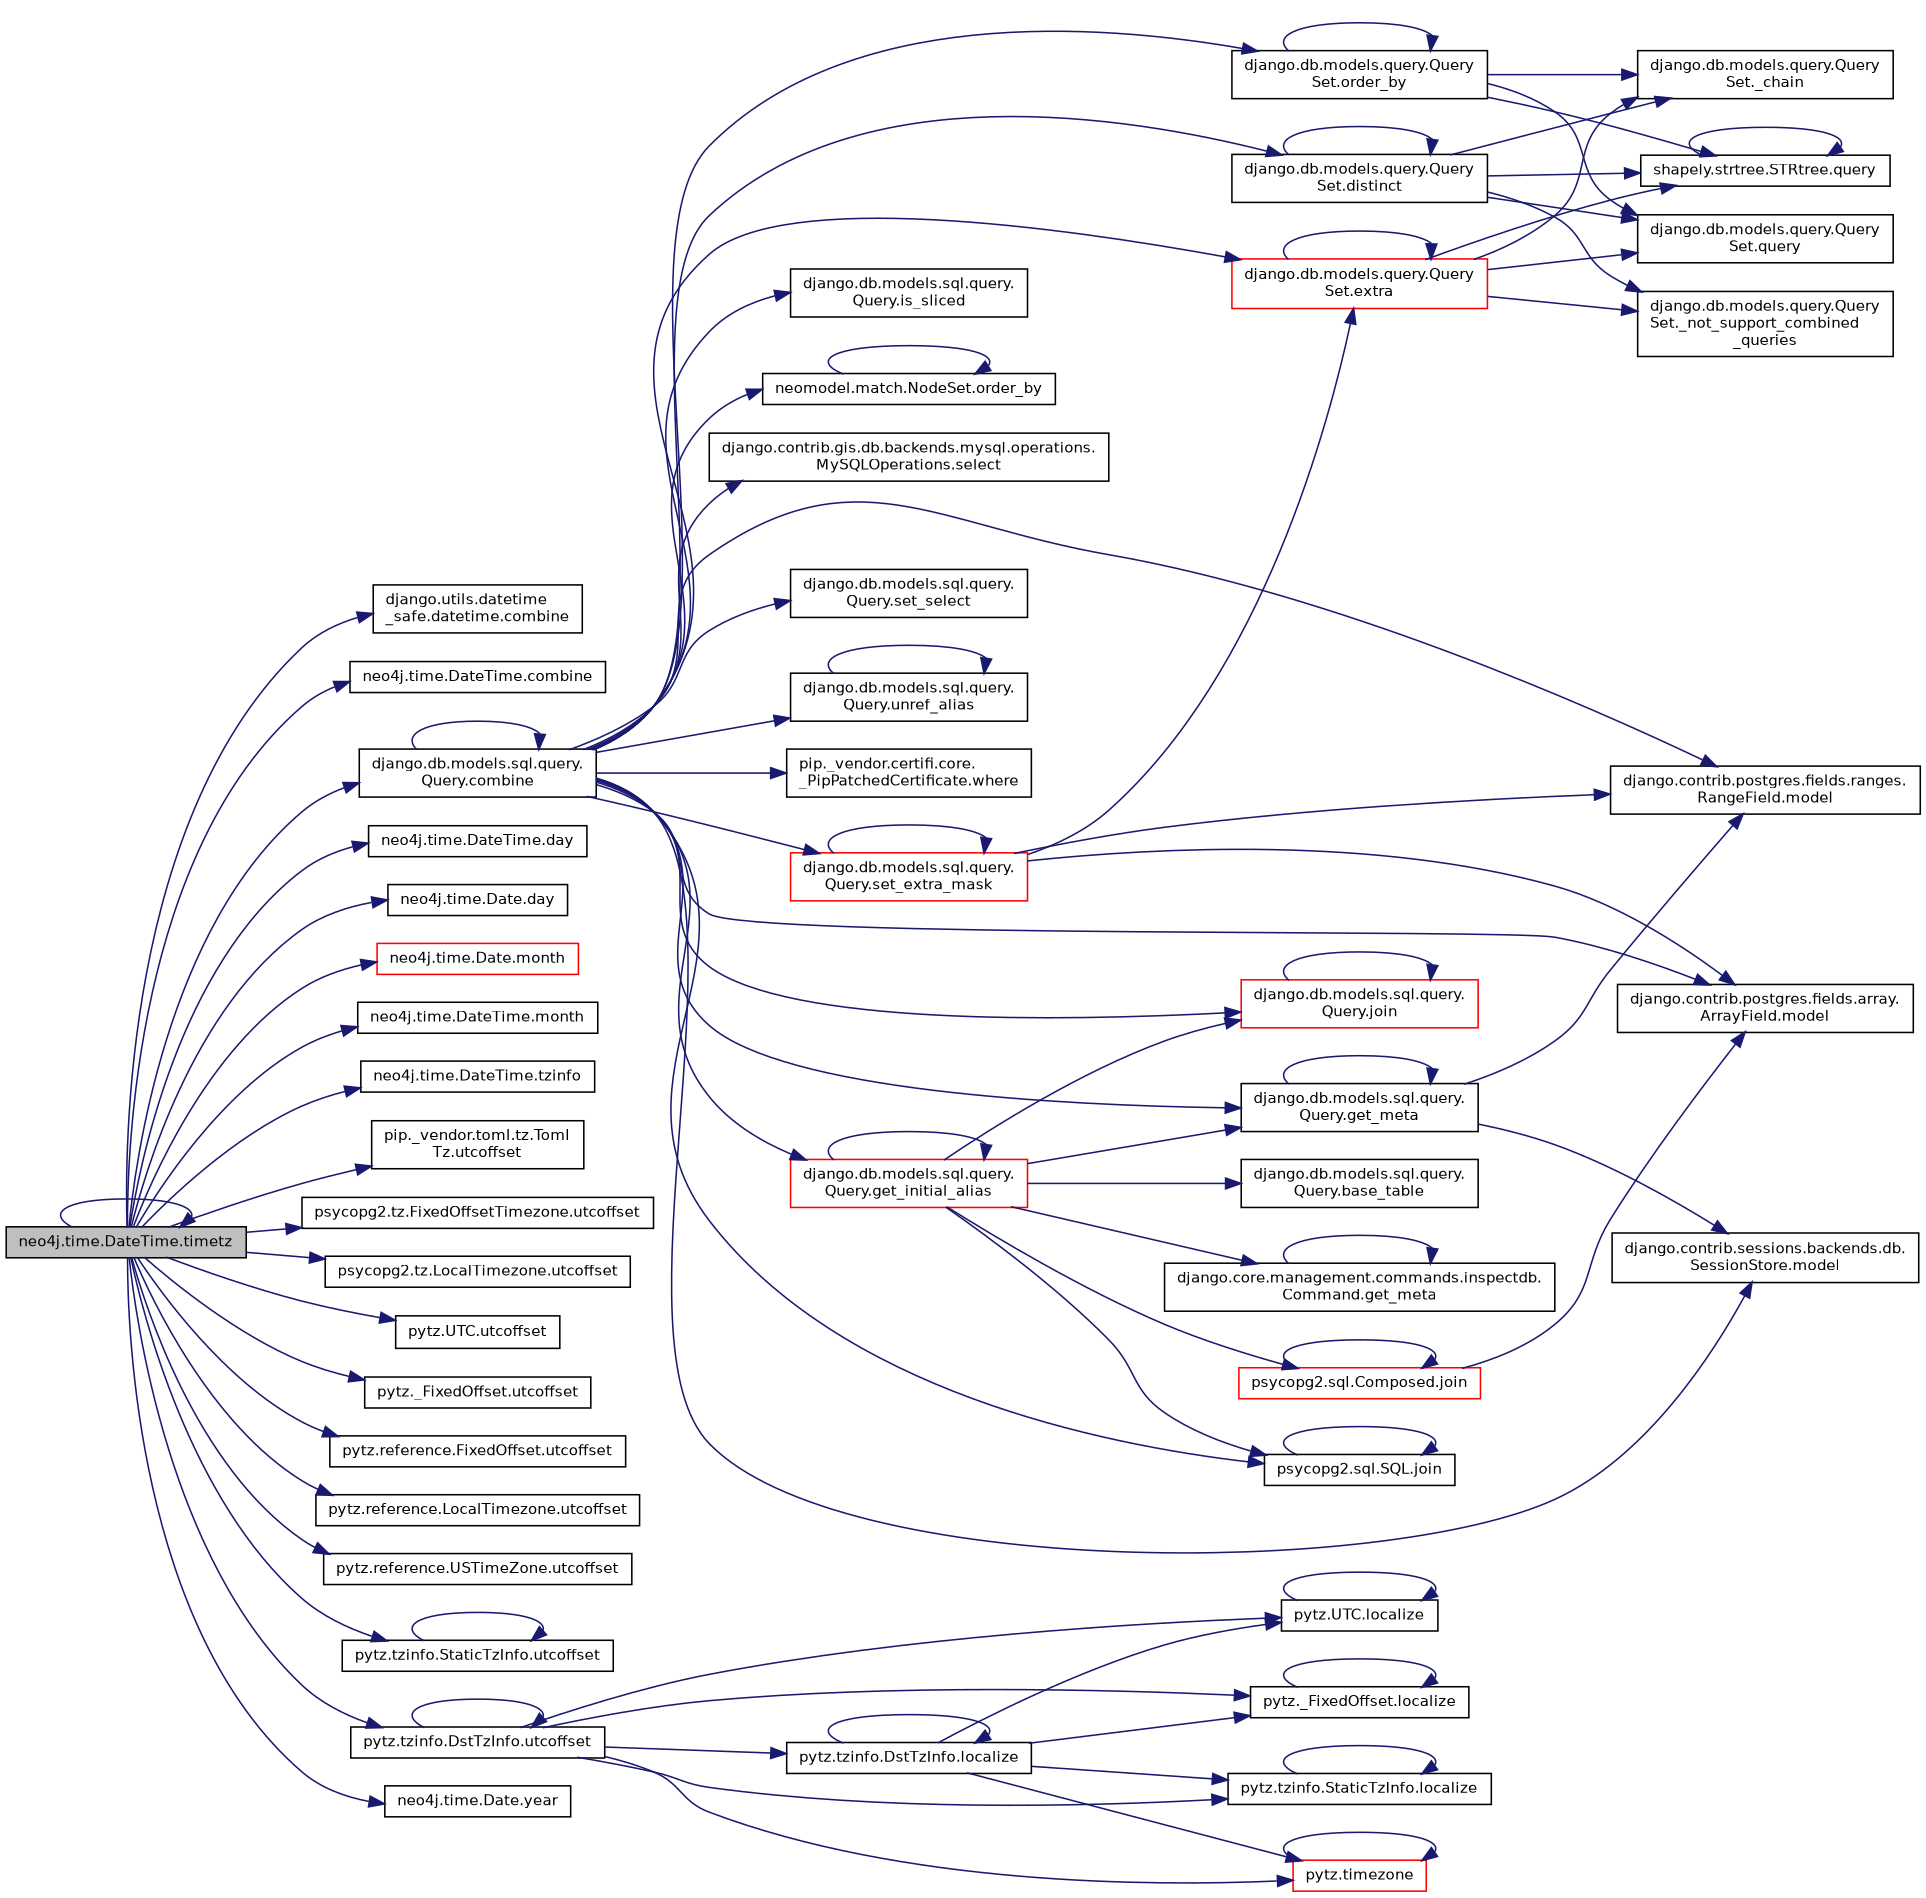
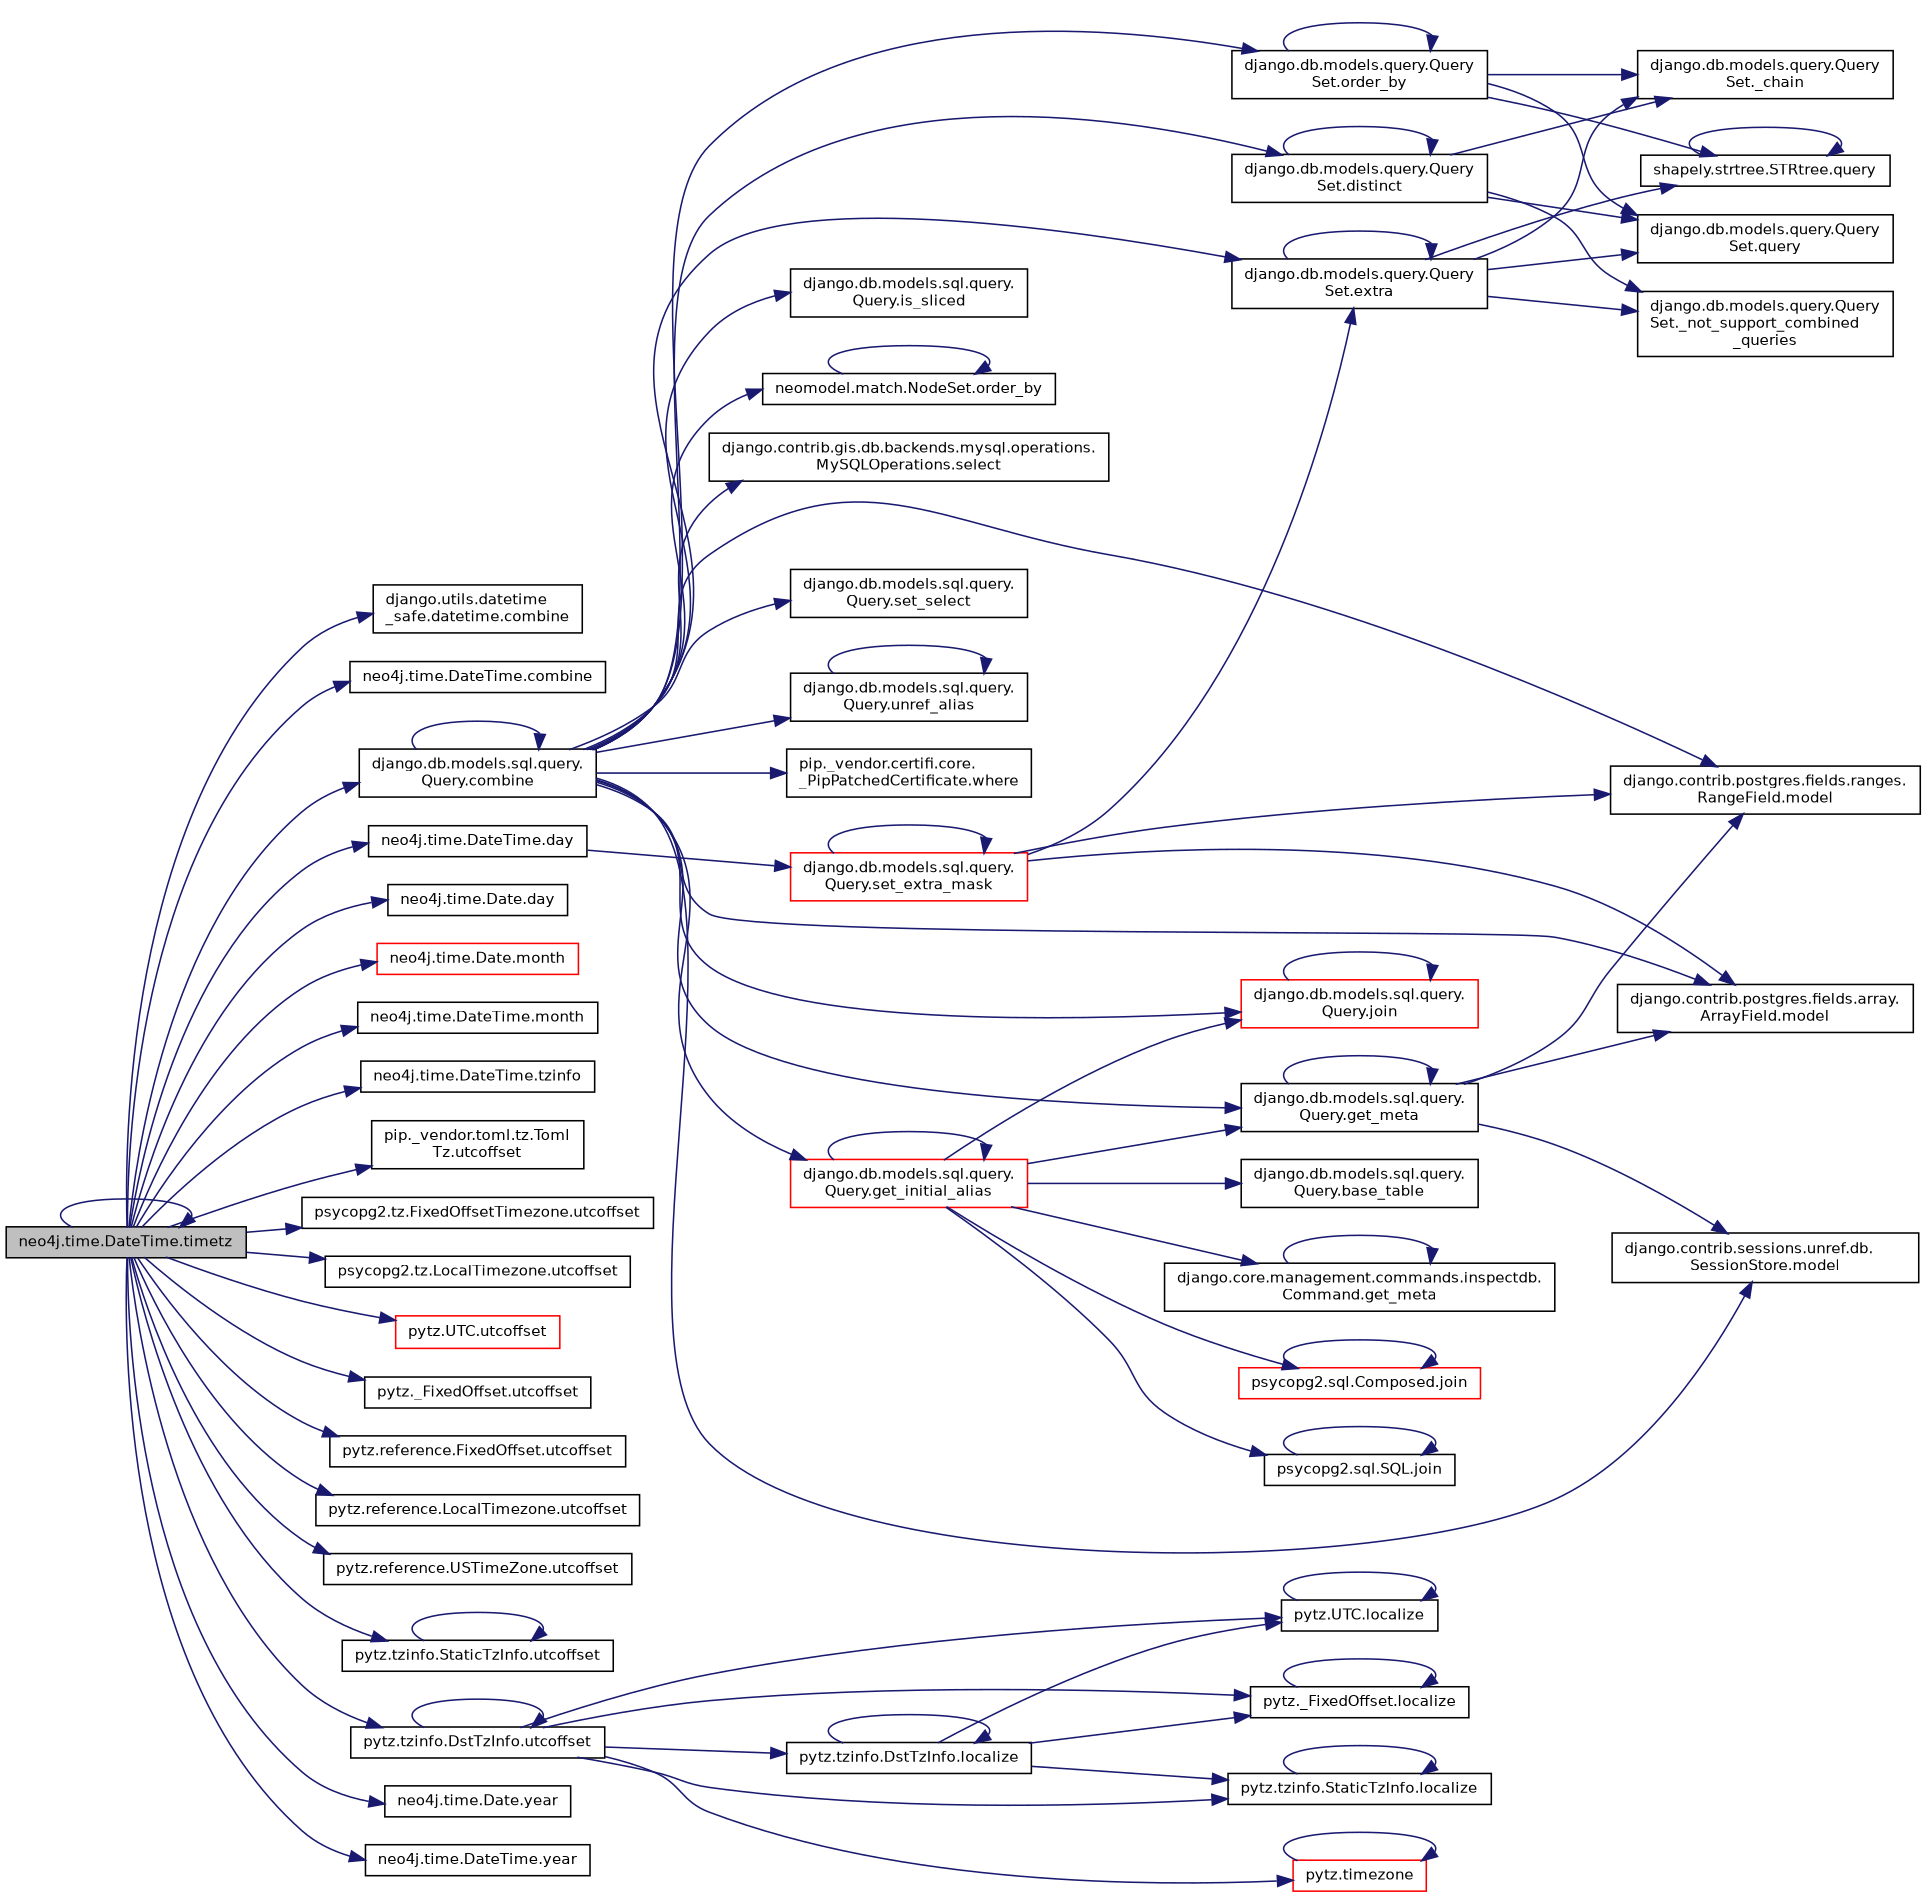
edge "django.db.models.query.Query Set.distinct" -> "shapely.strtree.STRtree.query": removed
node "django.db.models.query.Query Set.extra": color red -> black
edge "django.db.models.sql.query. Query.combine" -> "django.db.models.sql.query. Query.set_extra_mask": now "neo4j.time.DateTime.day" -> "django.db.models.sql.query. Query.set_extra_mask"
edge "psycopg2.sql.Composed.join" -> "django.contrib.postgres.fields.array. ArrayField.model": now "django.db.models.sql.query. Query.get_meta" -> "django.contrib.postgres.fields.array. ArrayField.model"
node "django.contrib.sessions.backends.db. SessionStore.model": label "django.contrib.sessions.backends.db. SessionStore.model" -> "django.contrib.sessions.unref.db. SessionStore.model"
edge "django.db.models.sql.query. Query.combine" -> "psycopg2.sql.SQL.join": removed
node "pytz.UTC.utcoffset": color black -> red
edge "pytz.tzinfo.DstTzInfo.localize" -> "pytz.timezone": removed
node "neo4j.time.DateTime.year": added
